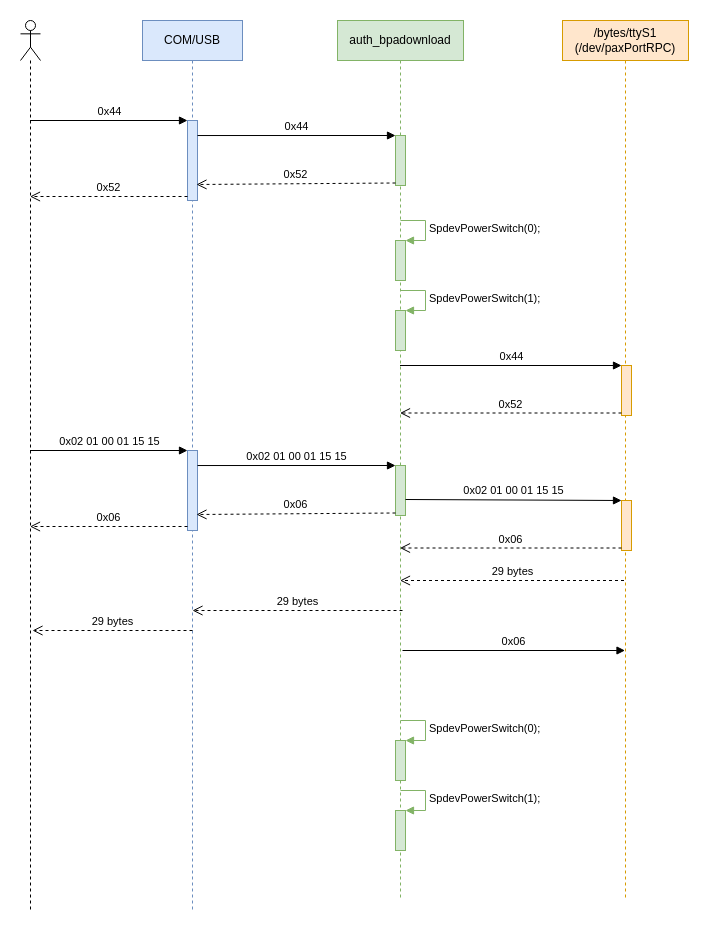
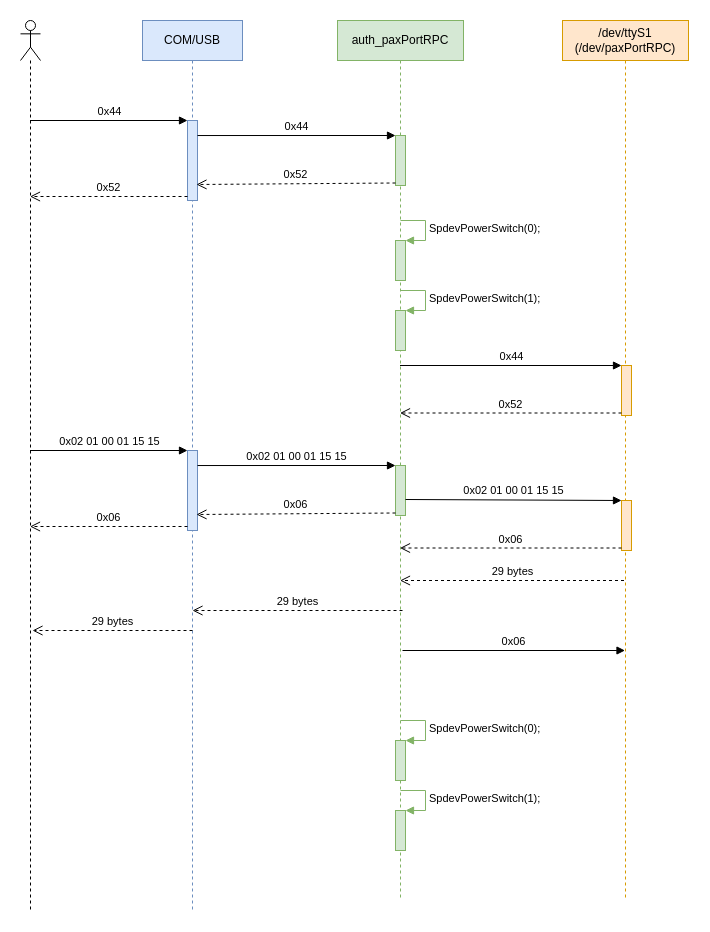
node "auth_bpadownload": label "auth_bpadownload" -> "auth_paxPortRPC"
node "/bytes/ttyS1 (/dev/paxPortRPC)": label "/bytes/ttyS1 (/dev/paxPortRPC)" -> "/dev/ttyS1 (/dev/paxPortRPC)"
